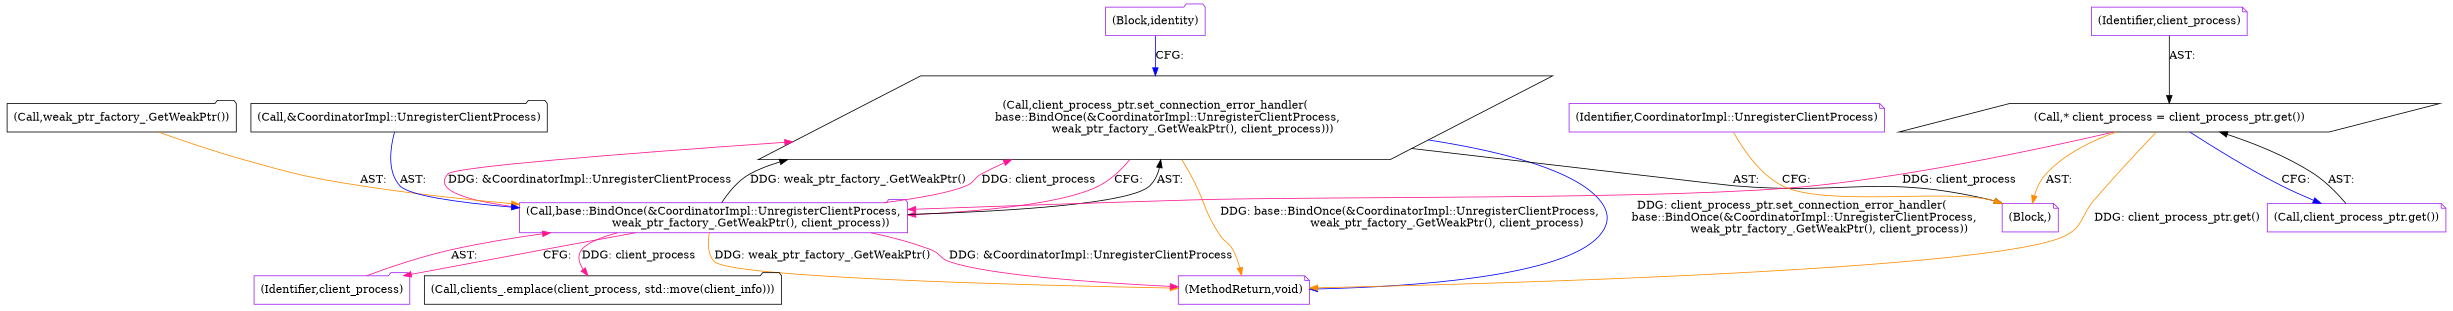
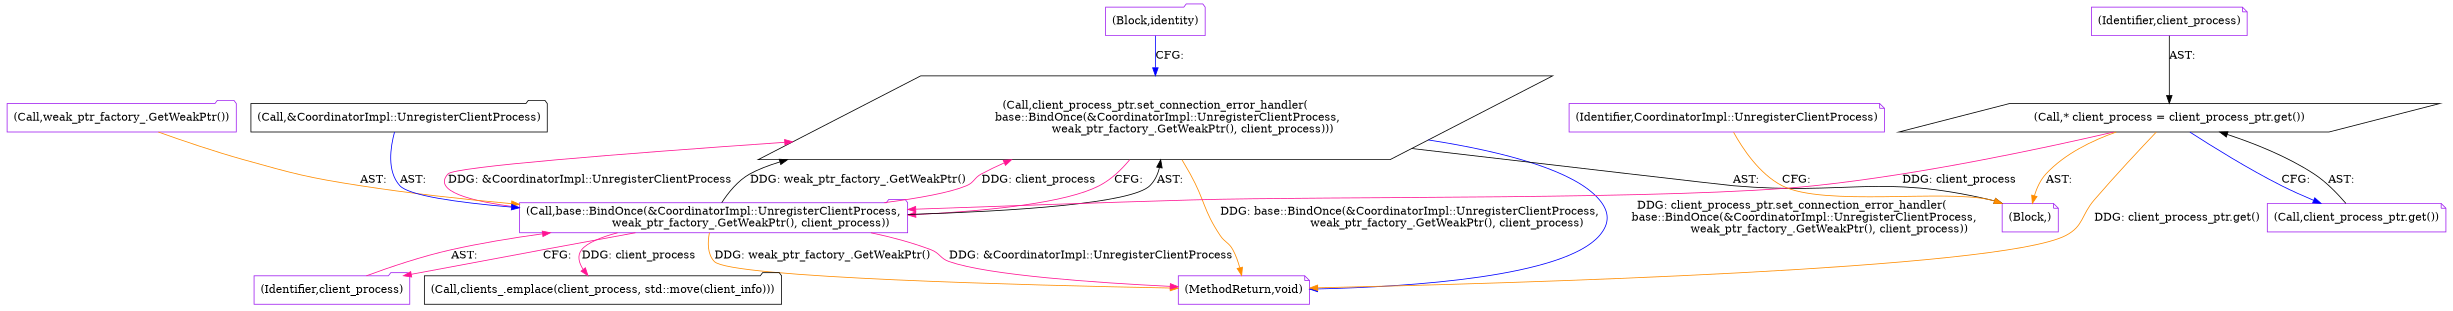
node "(Call,weak_ptr_factory_.GetWeakPtr())": color black -> purple
